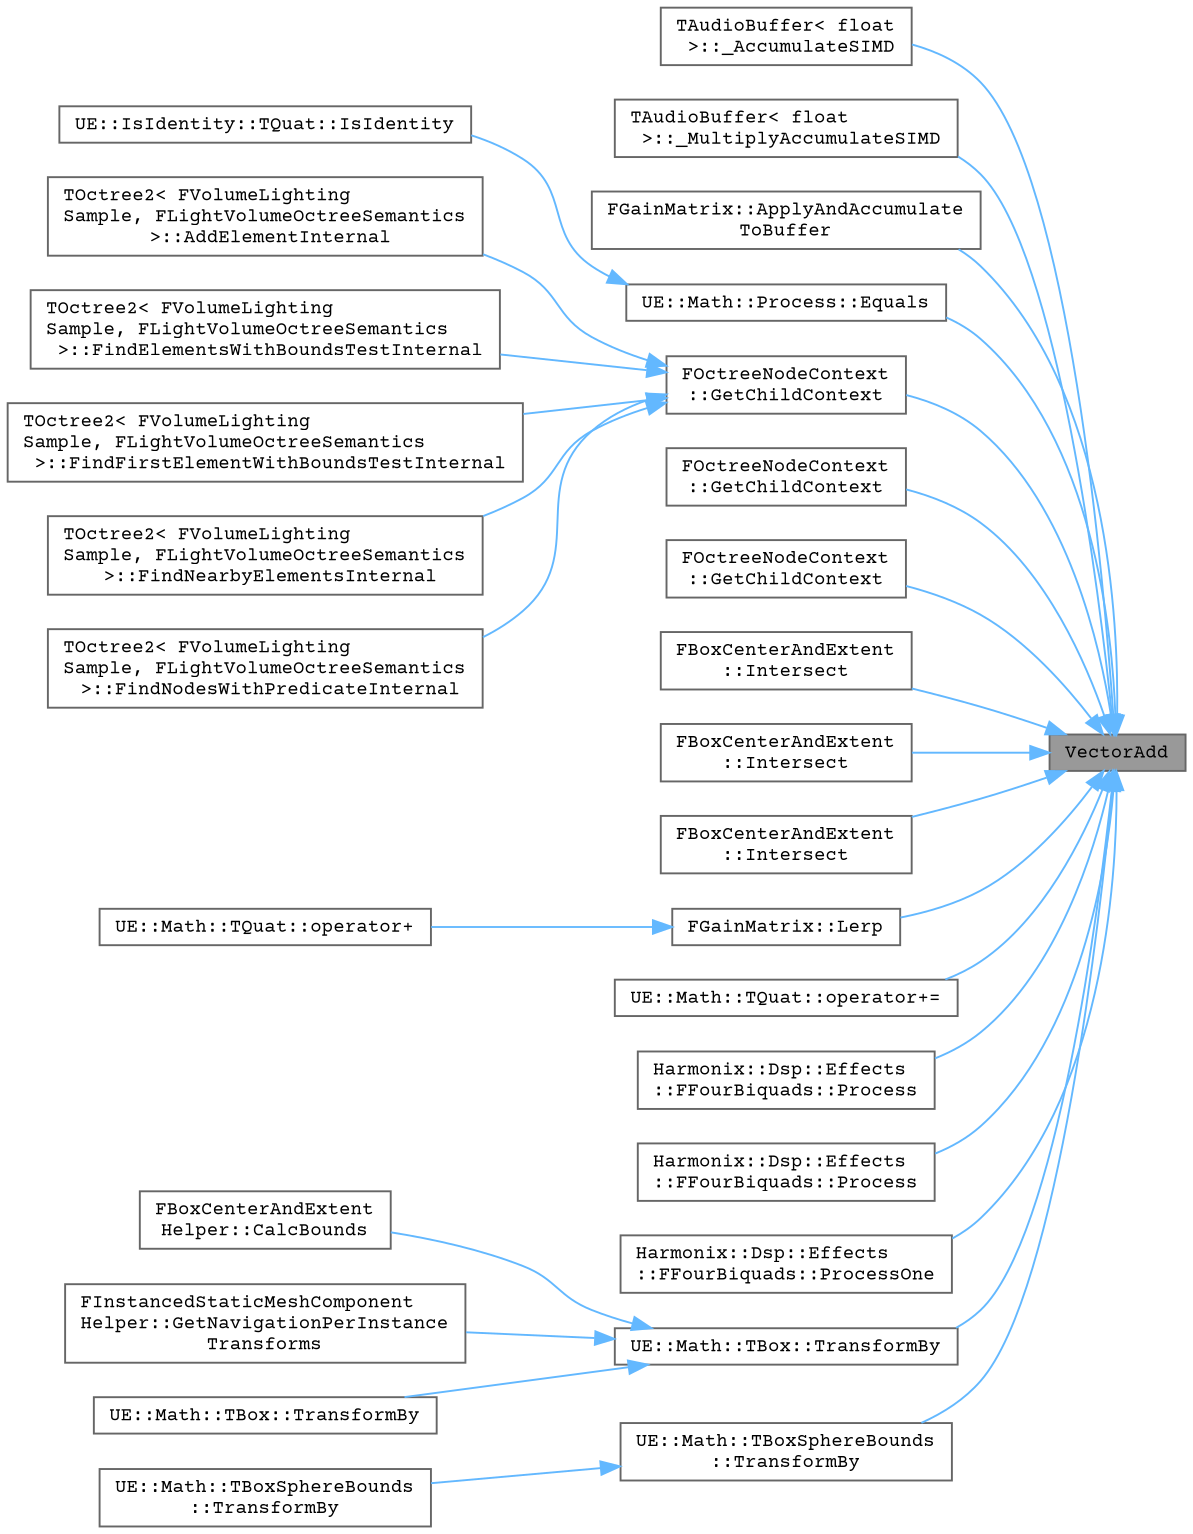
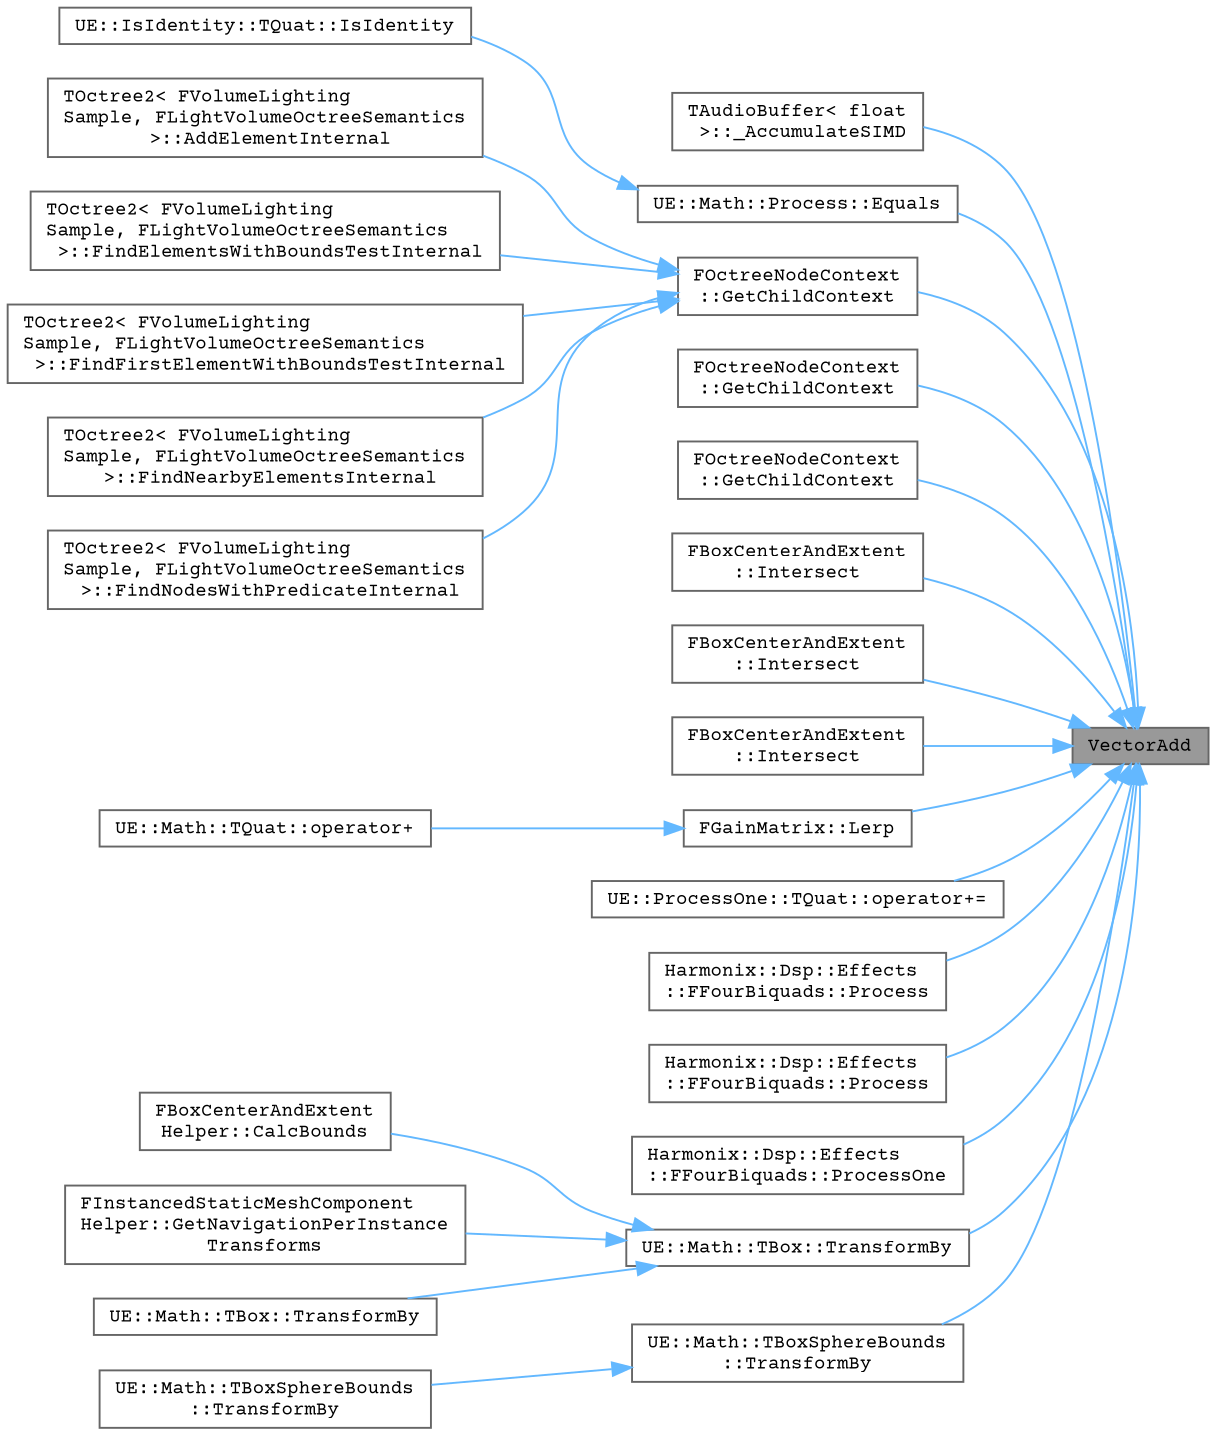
node "TAudioBuffer< float >::_MultiplyAccumulateSIMD": removed
node "FGainMatrix::ApplyAndAccumulate ToBuffer": removed
node "UE::Math::TQuat::operator+=": label "UE::Math::TQuat::operator+=" -> "UE::ProcessOne::TQuat::operator+="
